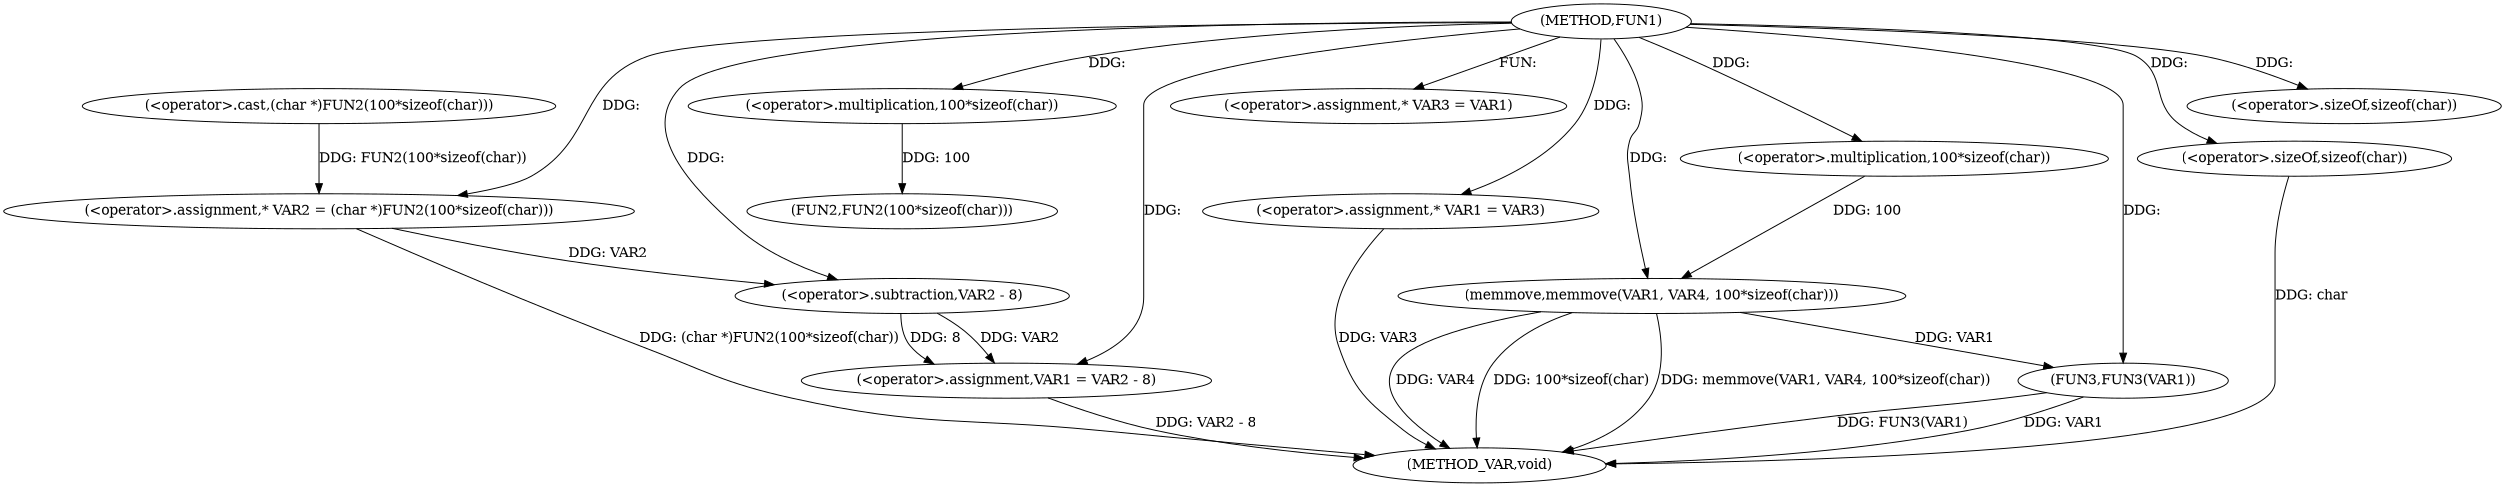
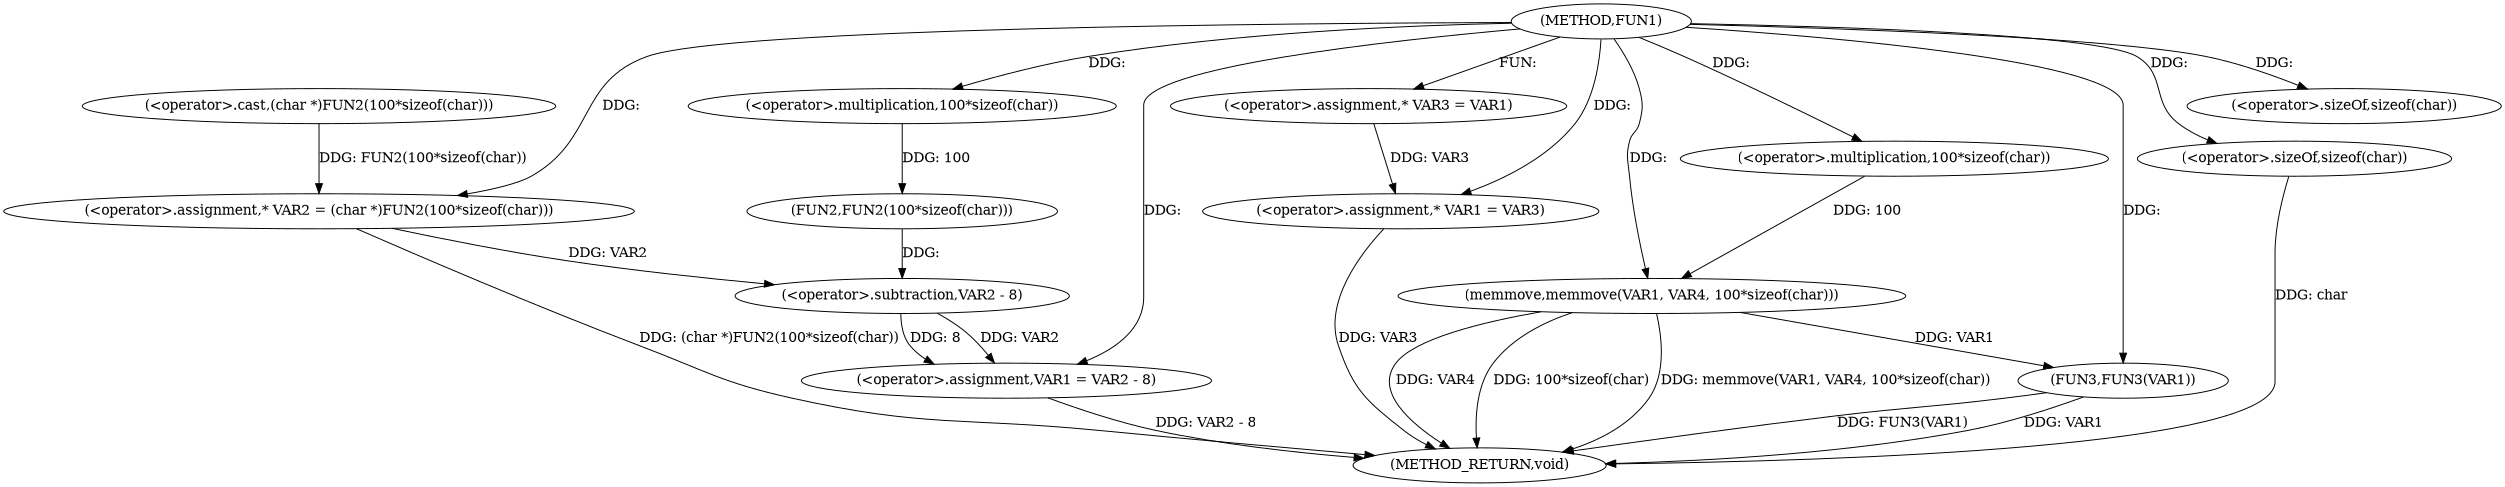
edge "(METHOD,FUN1)" -> "(<operator>.subtraction,VAR2 - 8)": now "(FUN2,FUN2(100*sizeof(char)))" -> "(<operator>.subtraction,VAR2 - 8)"
edge "(<operator>.assignment,* VAR3 = VAR1)" -> "(<operator>.assignment,* VAR1 = VAR3)": added, label "DDG: VAR3"
node "(METHOD_VAR,void)": label "(METHOD_VAR,void)" -> "(METHOD_RETURN,void)"
